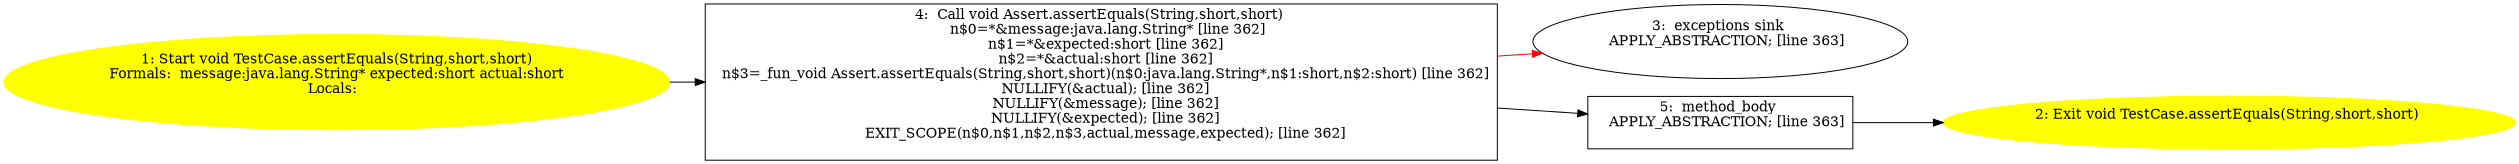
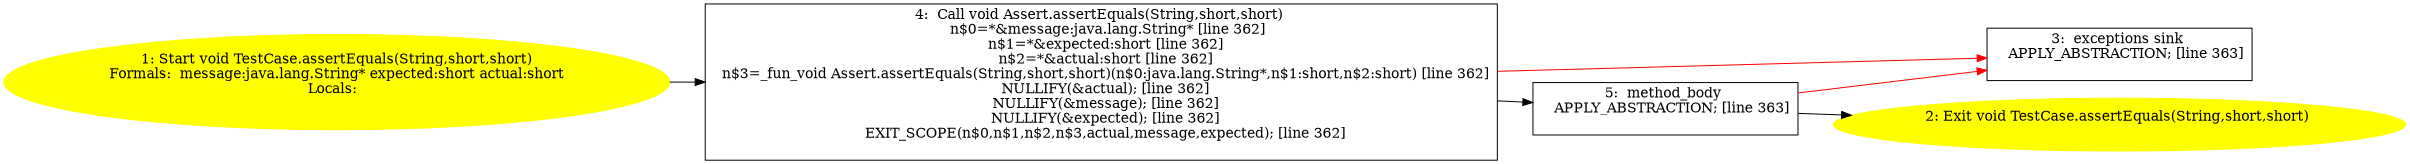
node "3:  exceptions sink APPLY_ABSTRACTION; [line 363]": shape ellipse -> box
edge "5:  method_body APPLY_ABSTRACTION; [line 363]" -> "3:  exceptions sink APPLY_ABSTRACTION; [line 363]": added
